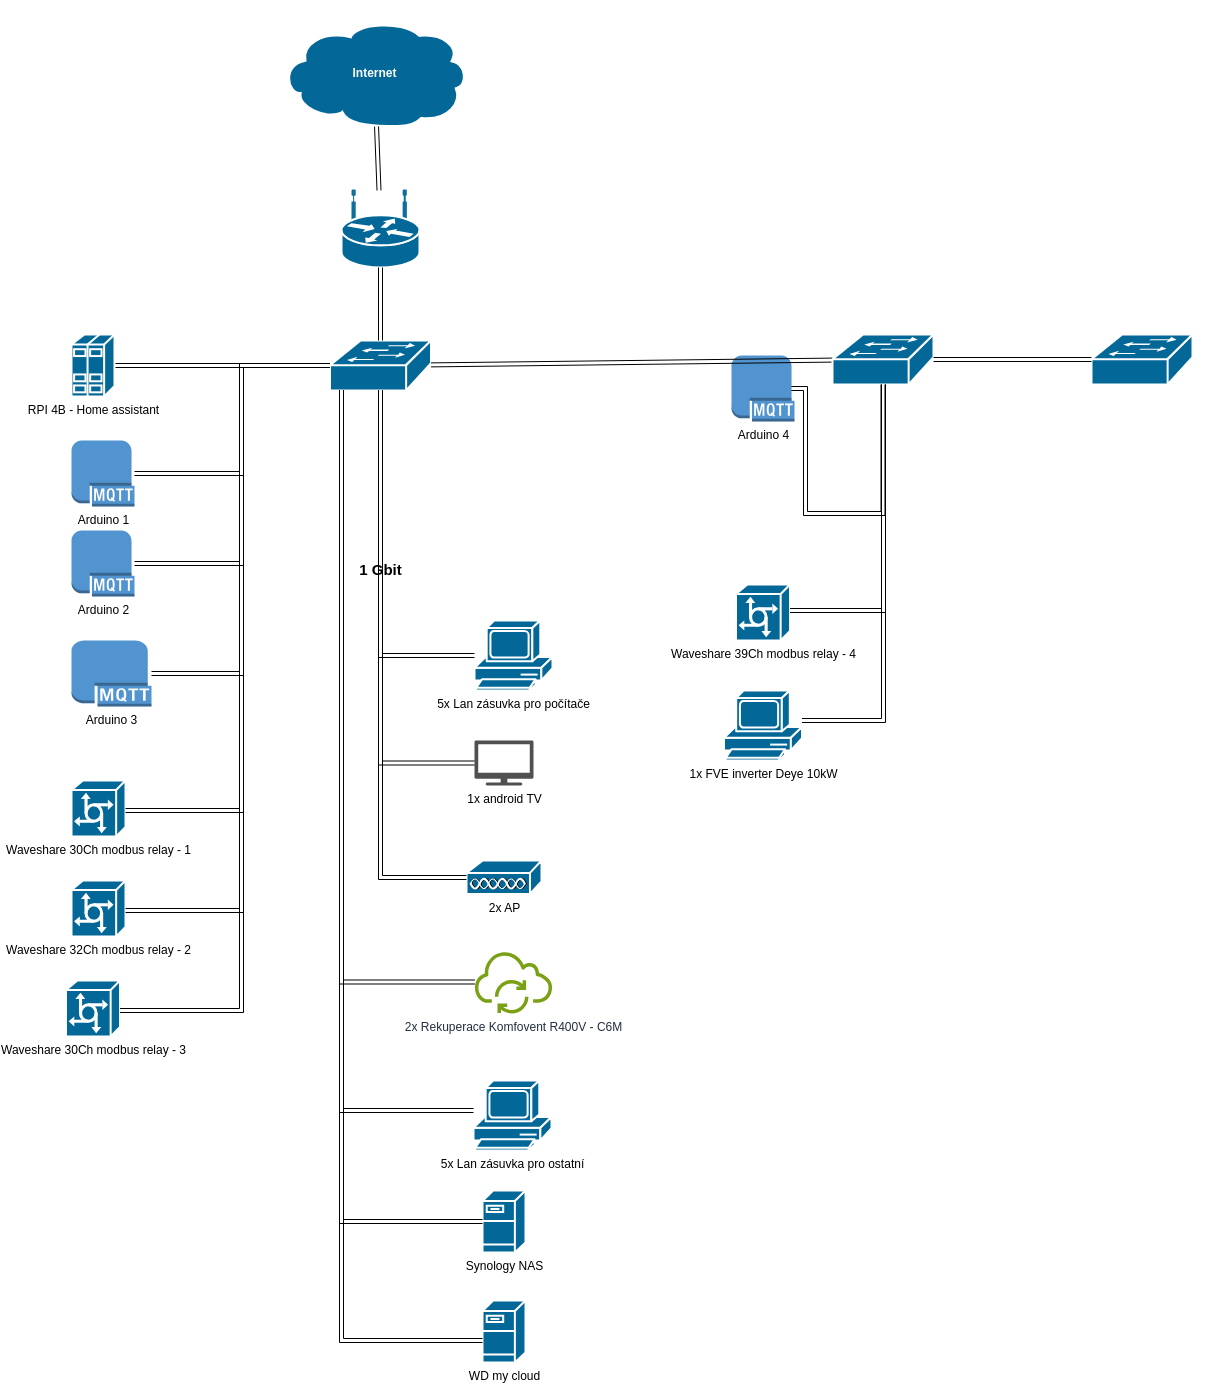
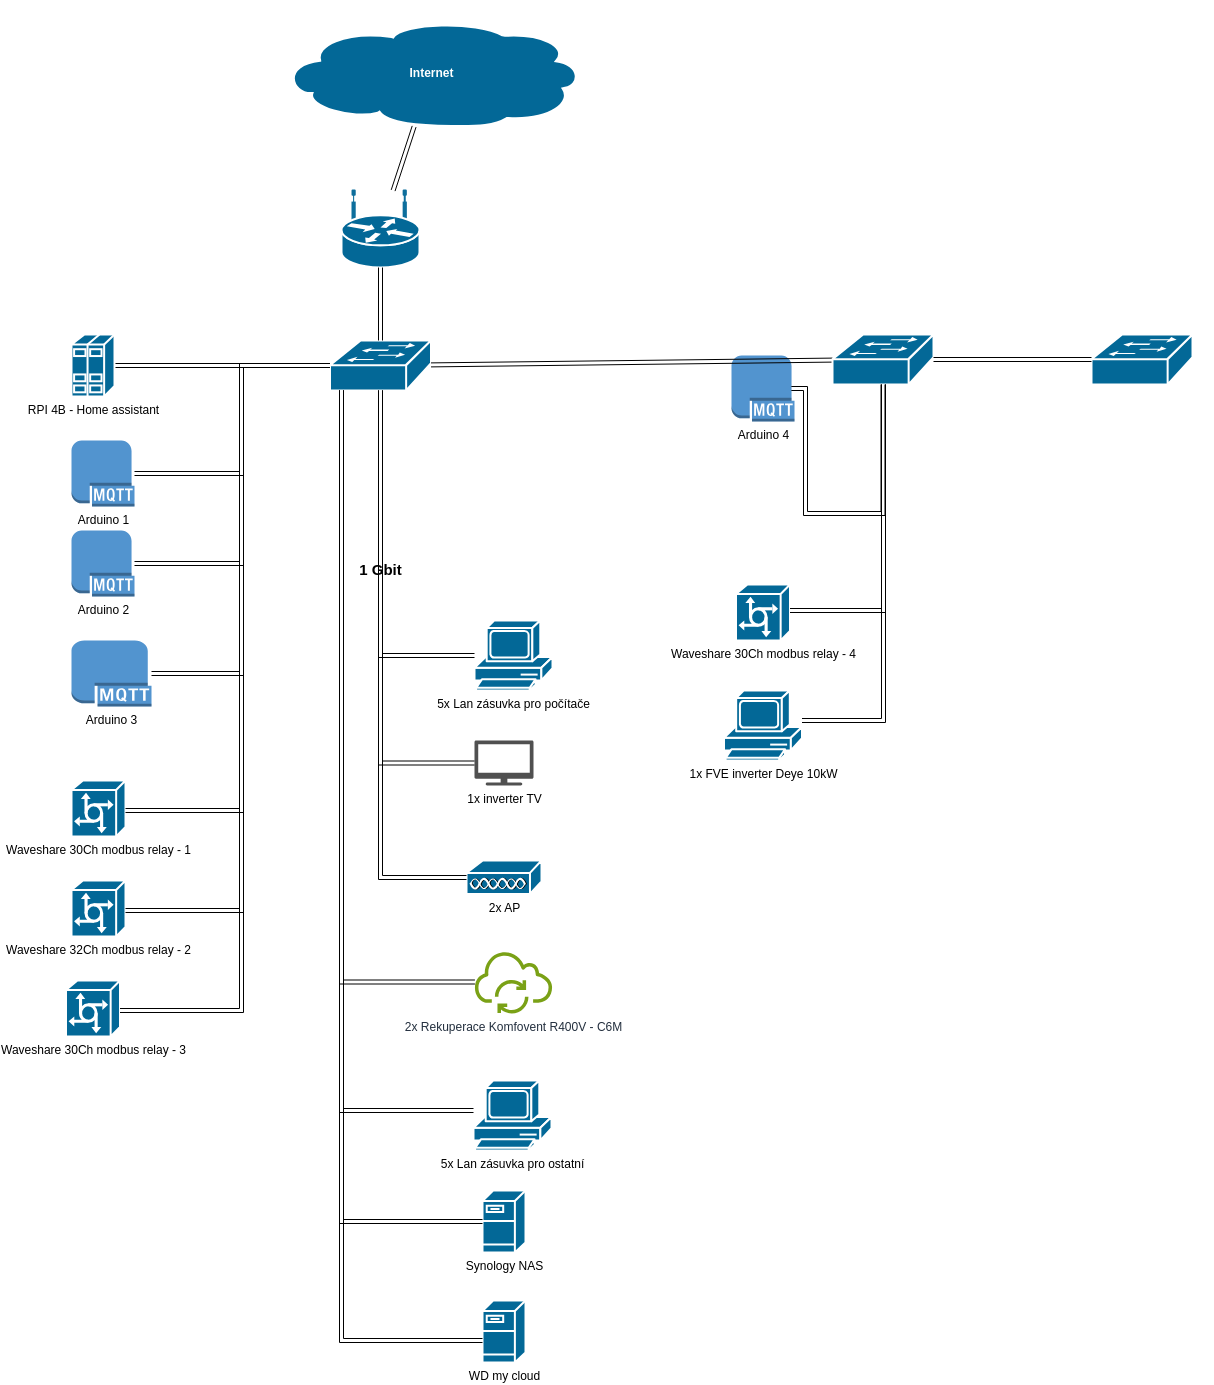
node "Internet": size 186x106 -> 300x106
node "Waveshare 39Ch modbus relay - 4": label "Waveshare 39Ch modbus relay - 4" -> "Waveshare 30Ch modbus relay - 4"
node "1x android TV": label "1x android TV" -> "1x inverter TV"
